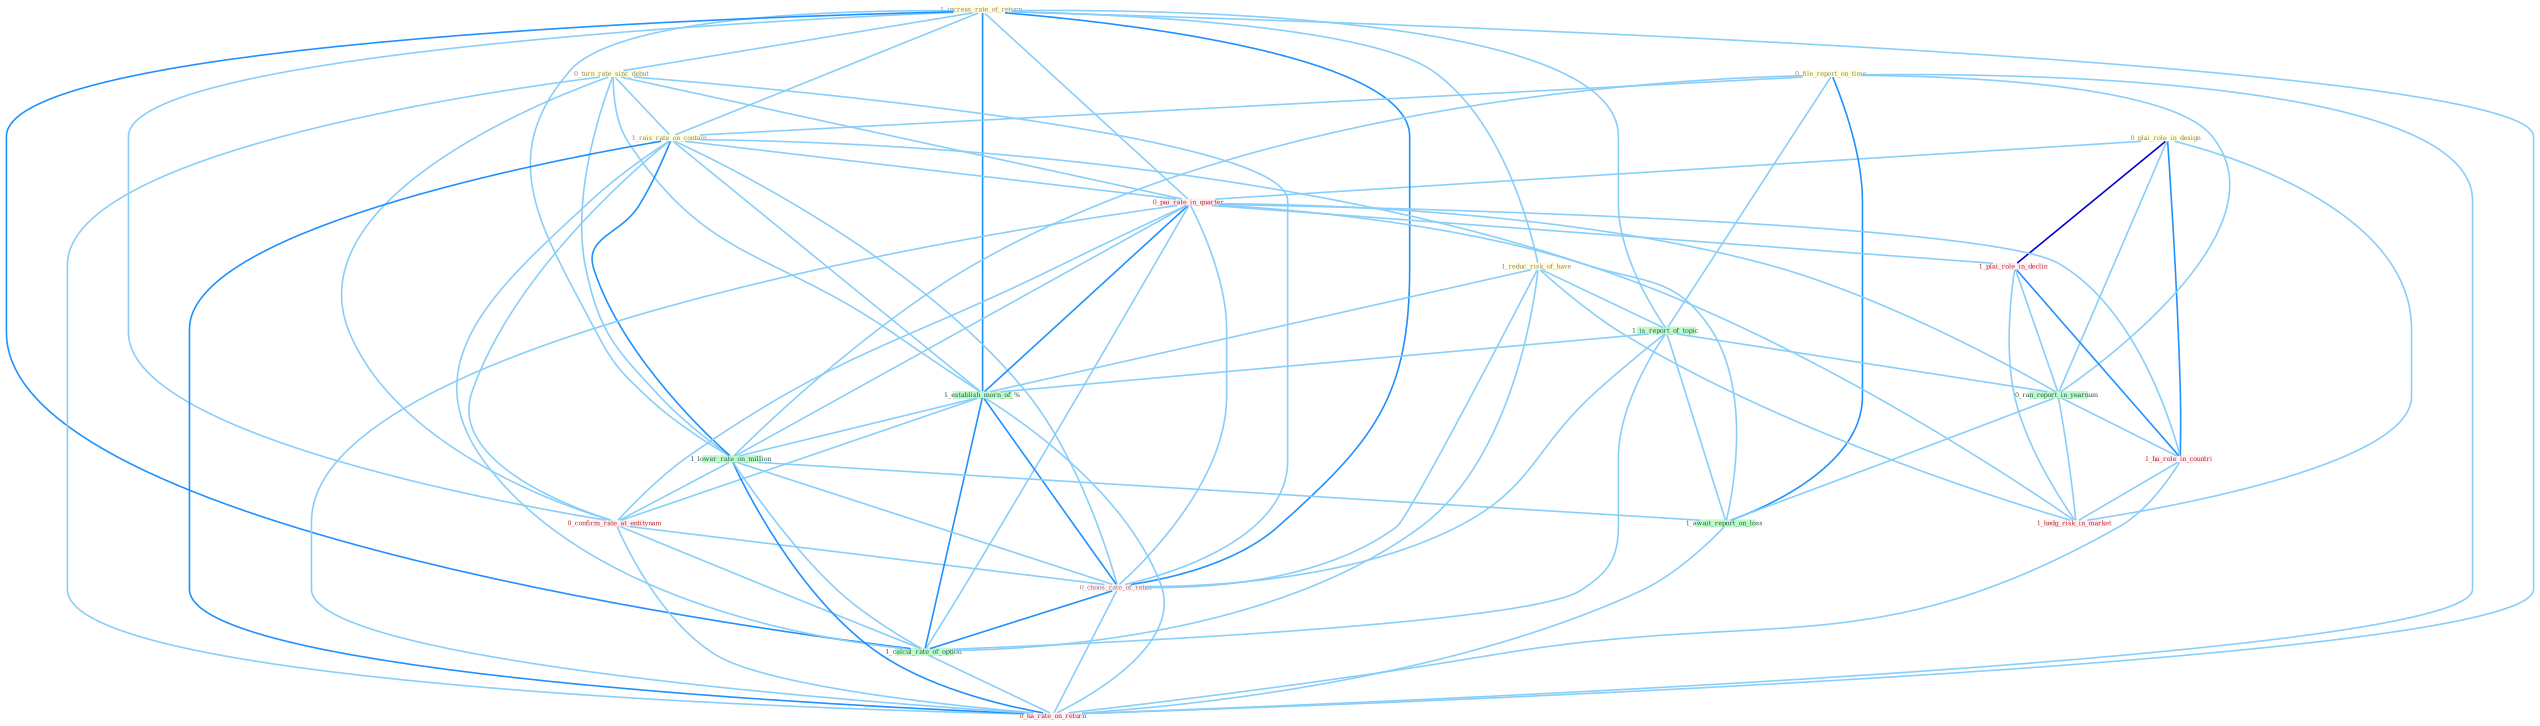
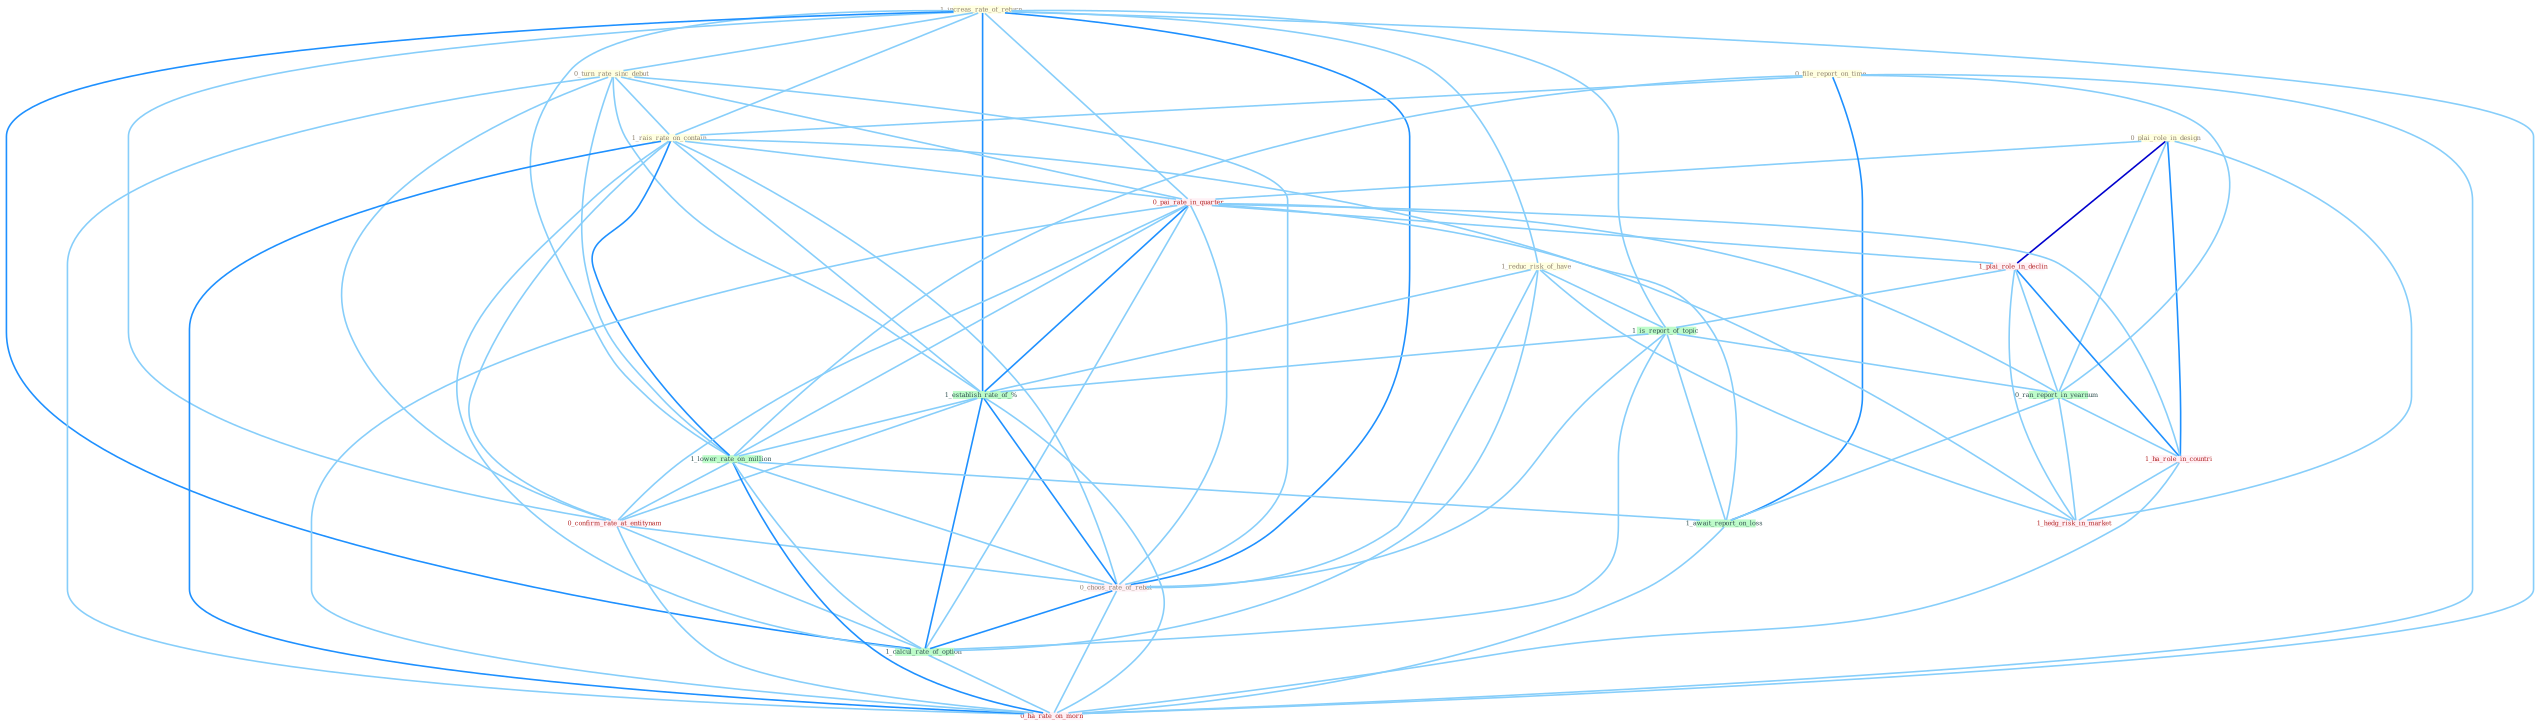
edge "0_file_report_on_time" -- "1_is_report_of_topic": now "1_plai_role_in_declin" -- "1_is_report_of_topic"
node "1_establish_morn_of_%": label "1_establish_morn_of_%" -> "1_establish_rate_of_%"
node "0_ha_rate_on_return": label "0_ha_rate_on_return" -> "0_ha_rate_on_morn"
